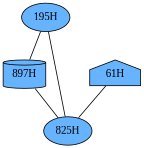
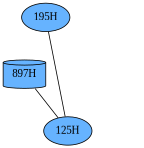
edge "195H" -- "897H": removed
node "61H": removed
node "825H": label "825H" -> "125H"
